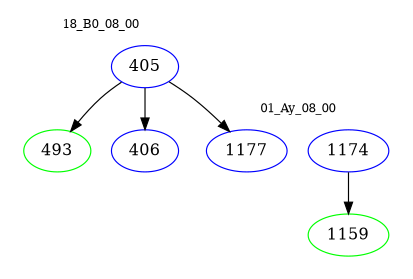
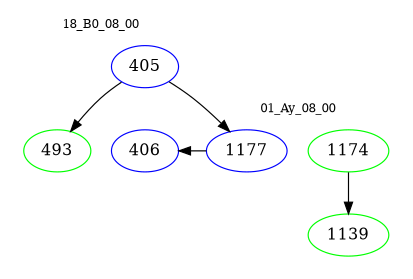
edge "405" -> "406": now "1177" -> "406"
node "1174": color blue -> green
node "1159": label "1159" -> "1139"
